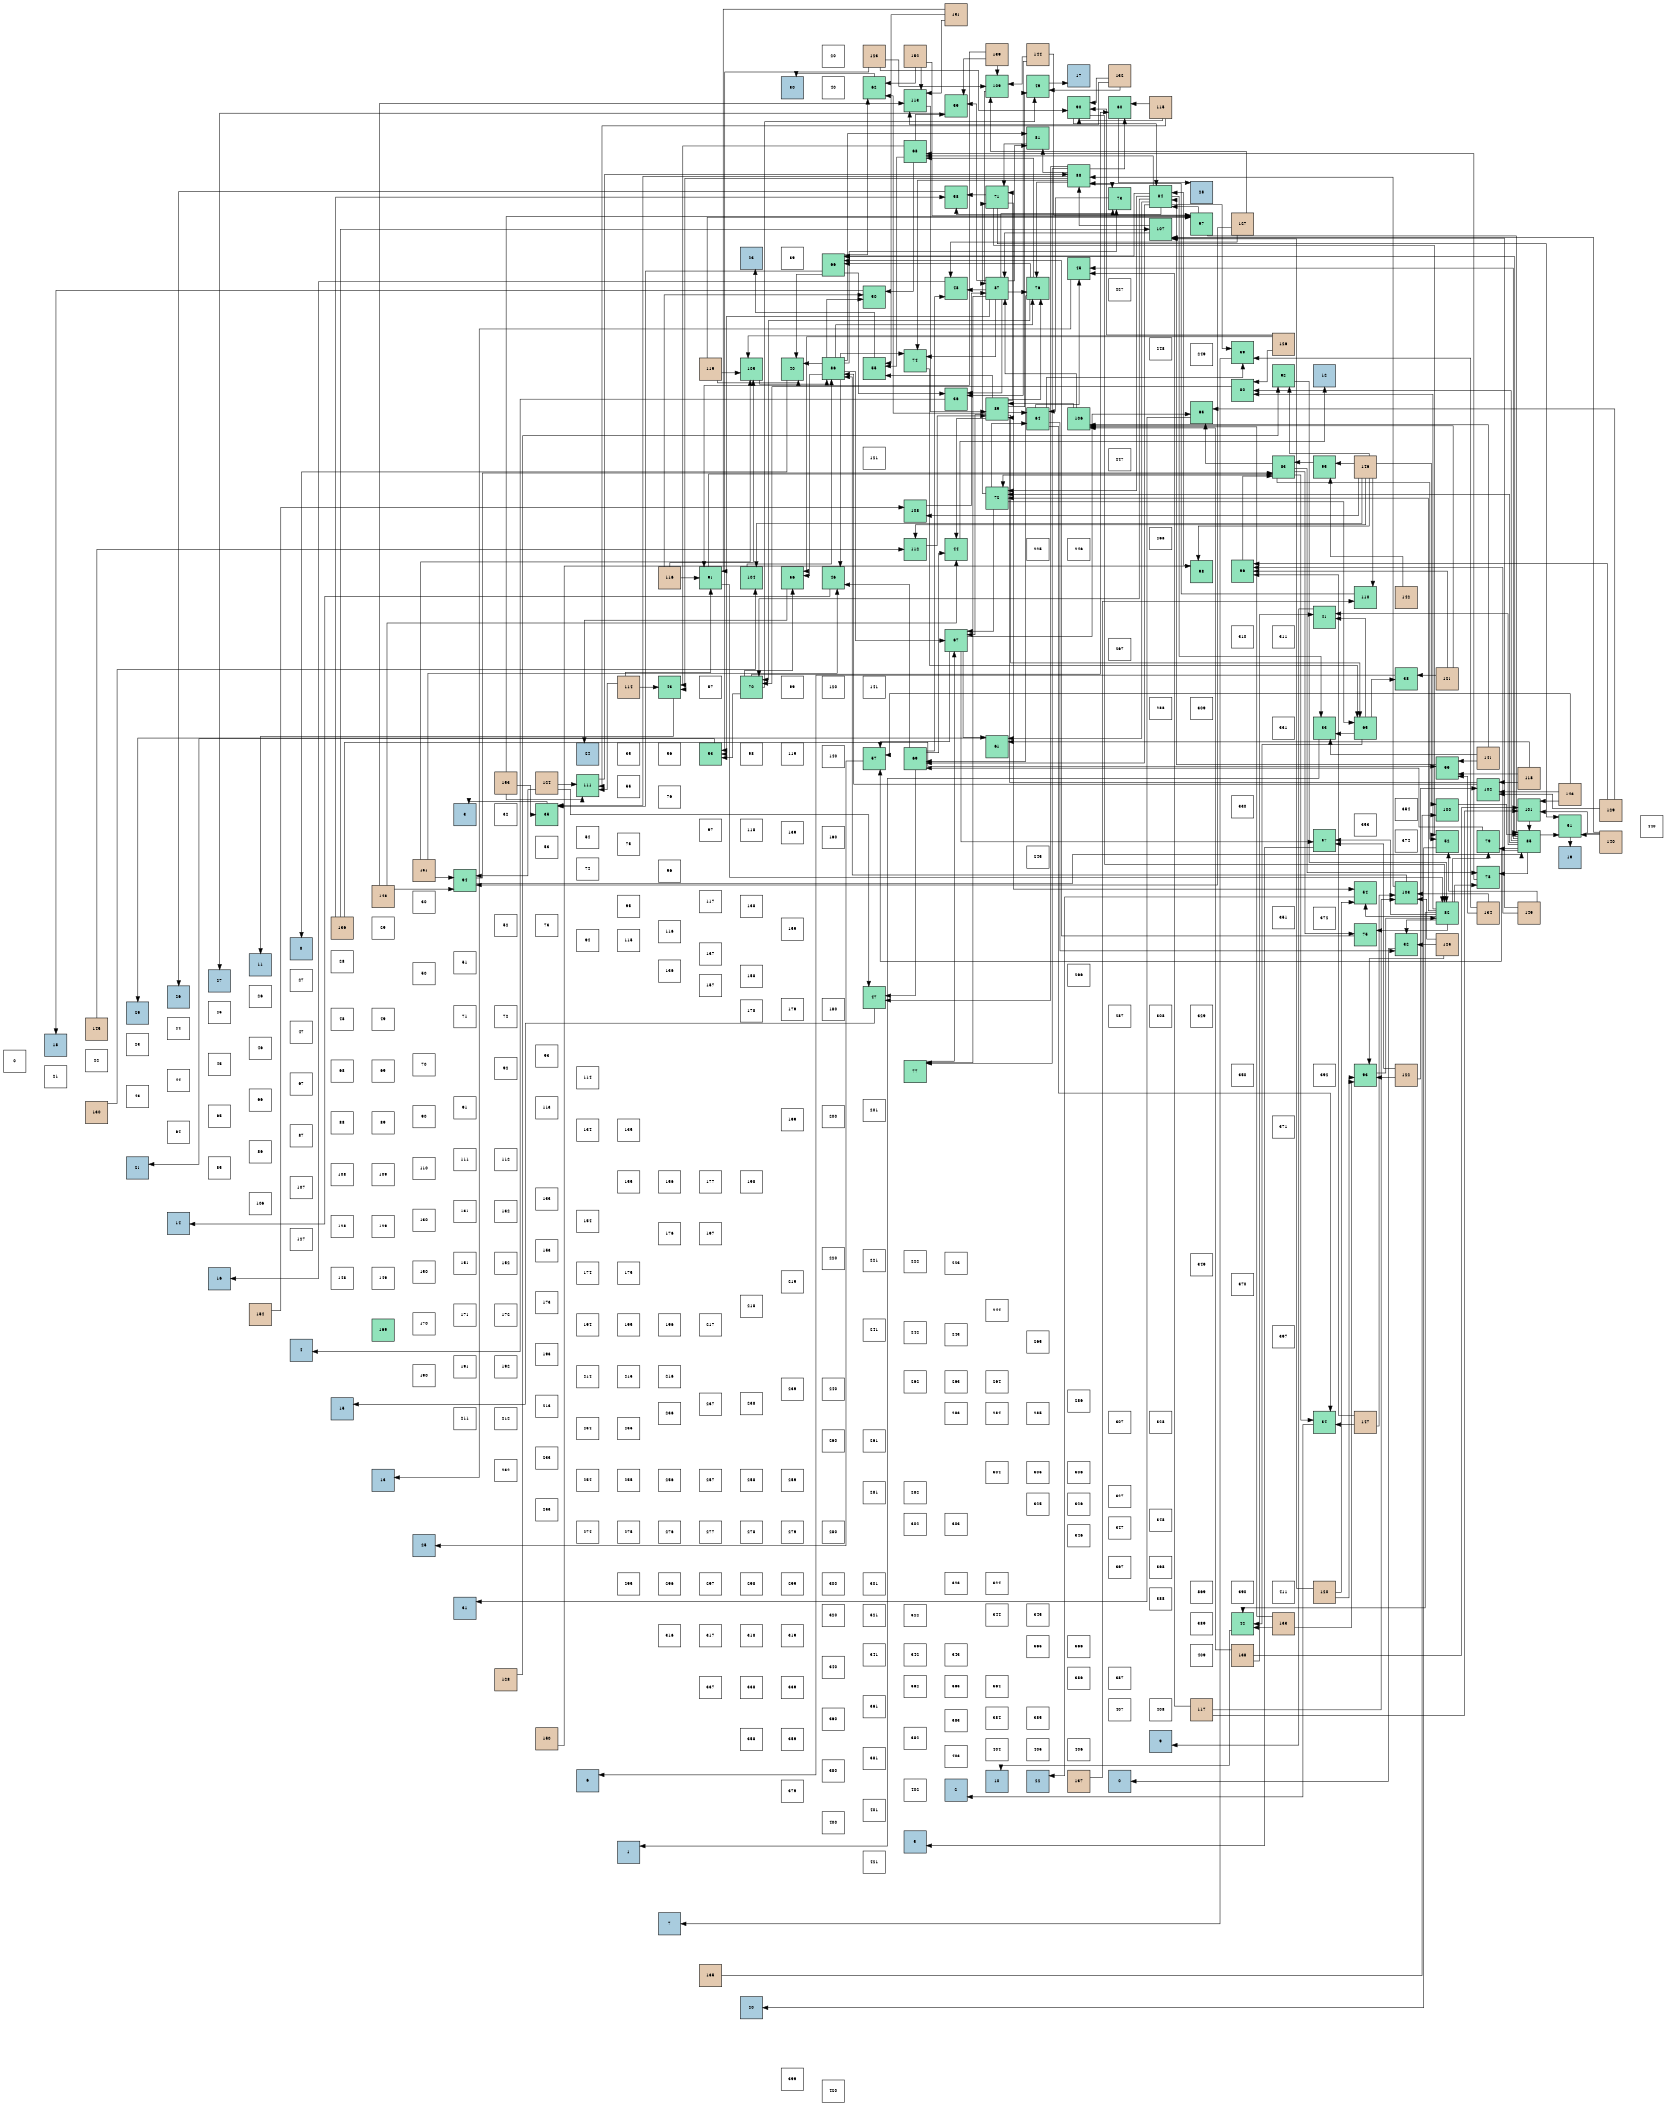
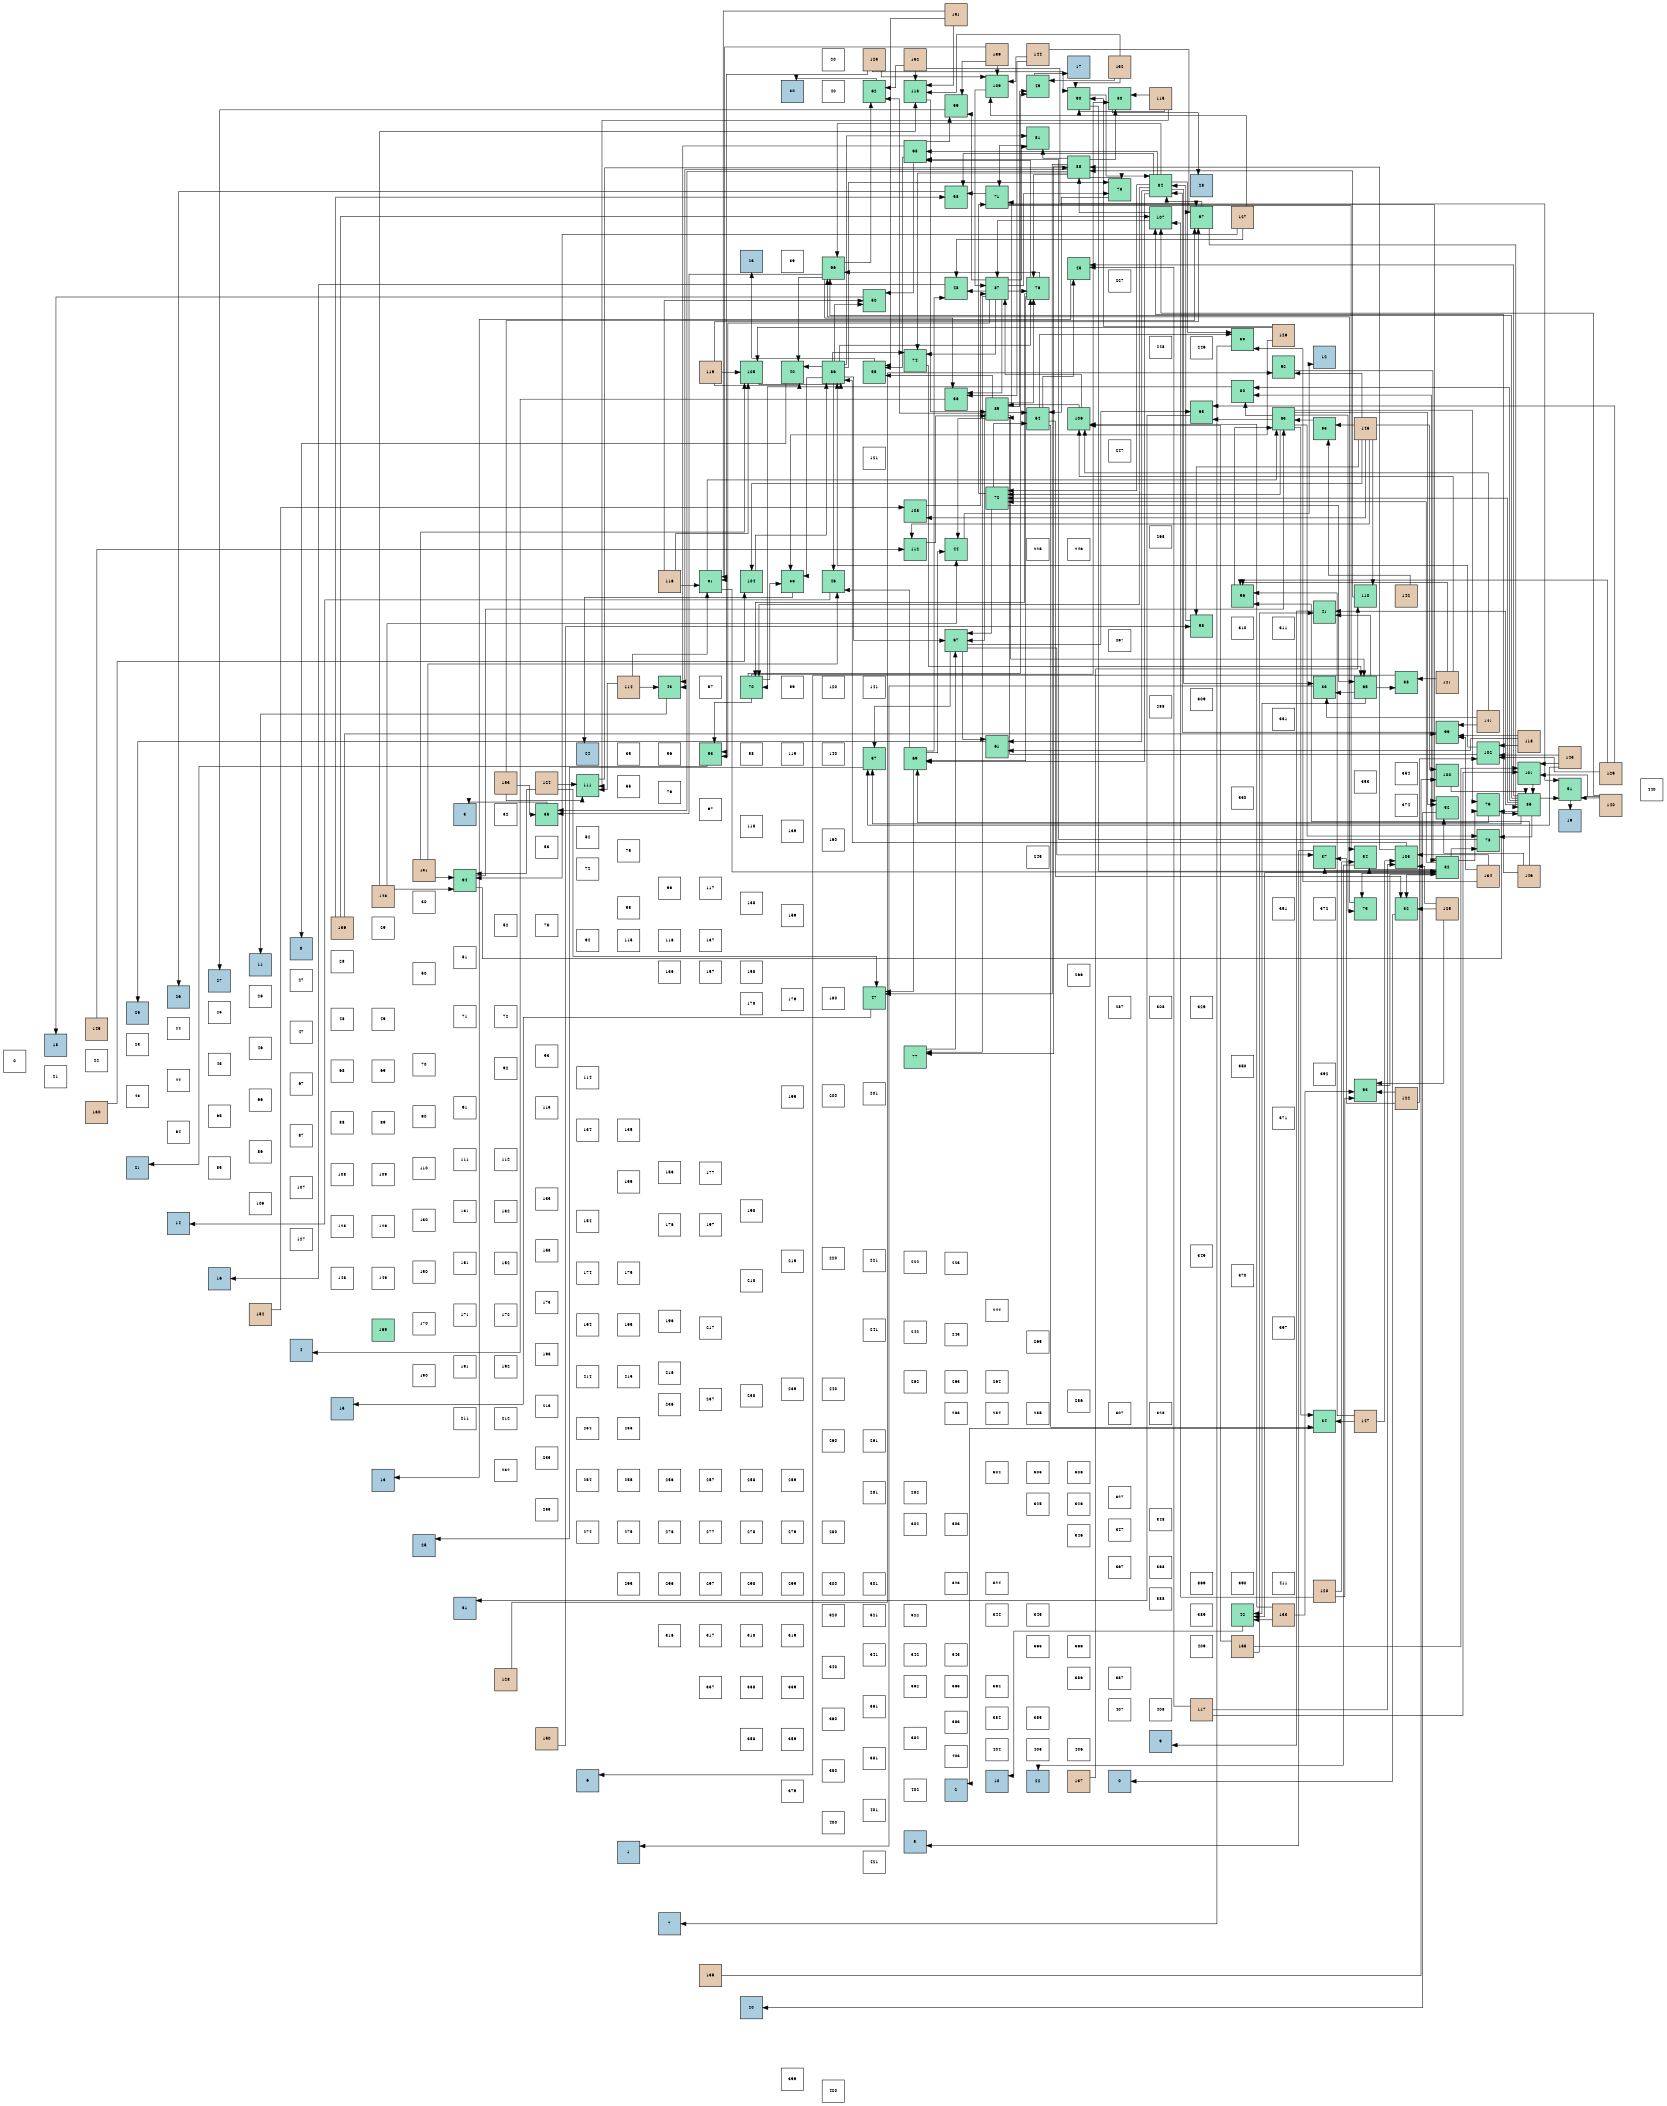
edge "126" -> "80": now "83" -> "80"
edge "83" -> "79": added
